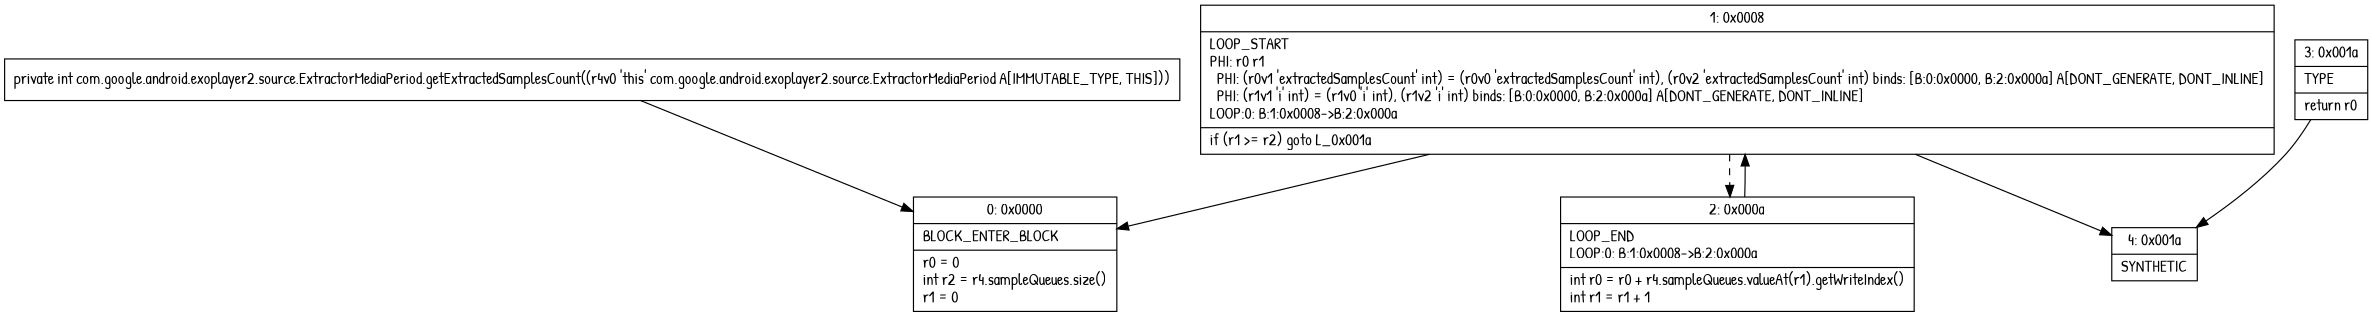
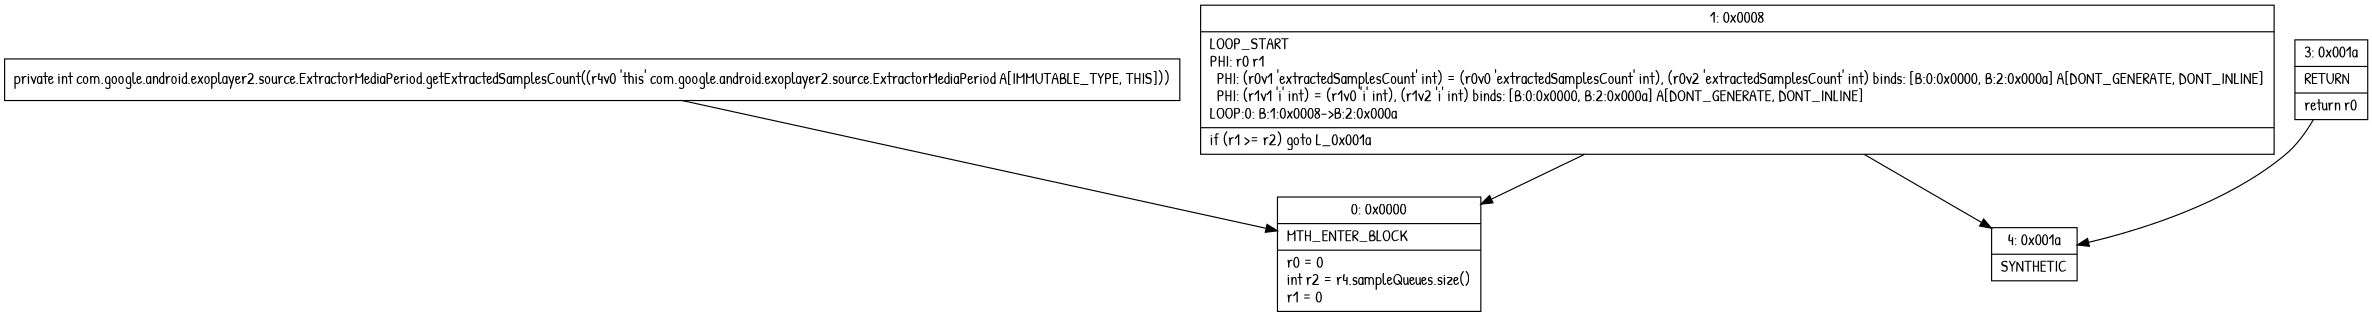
node "3: 0x001a": text "TYPE" -> "RETURN"
node "0: 0x0000": text "BLOCK_ENTER_BLOCK" -> "MTH_ENTER_BLOCK"
node "2: 0x000a": removed
